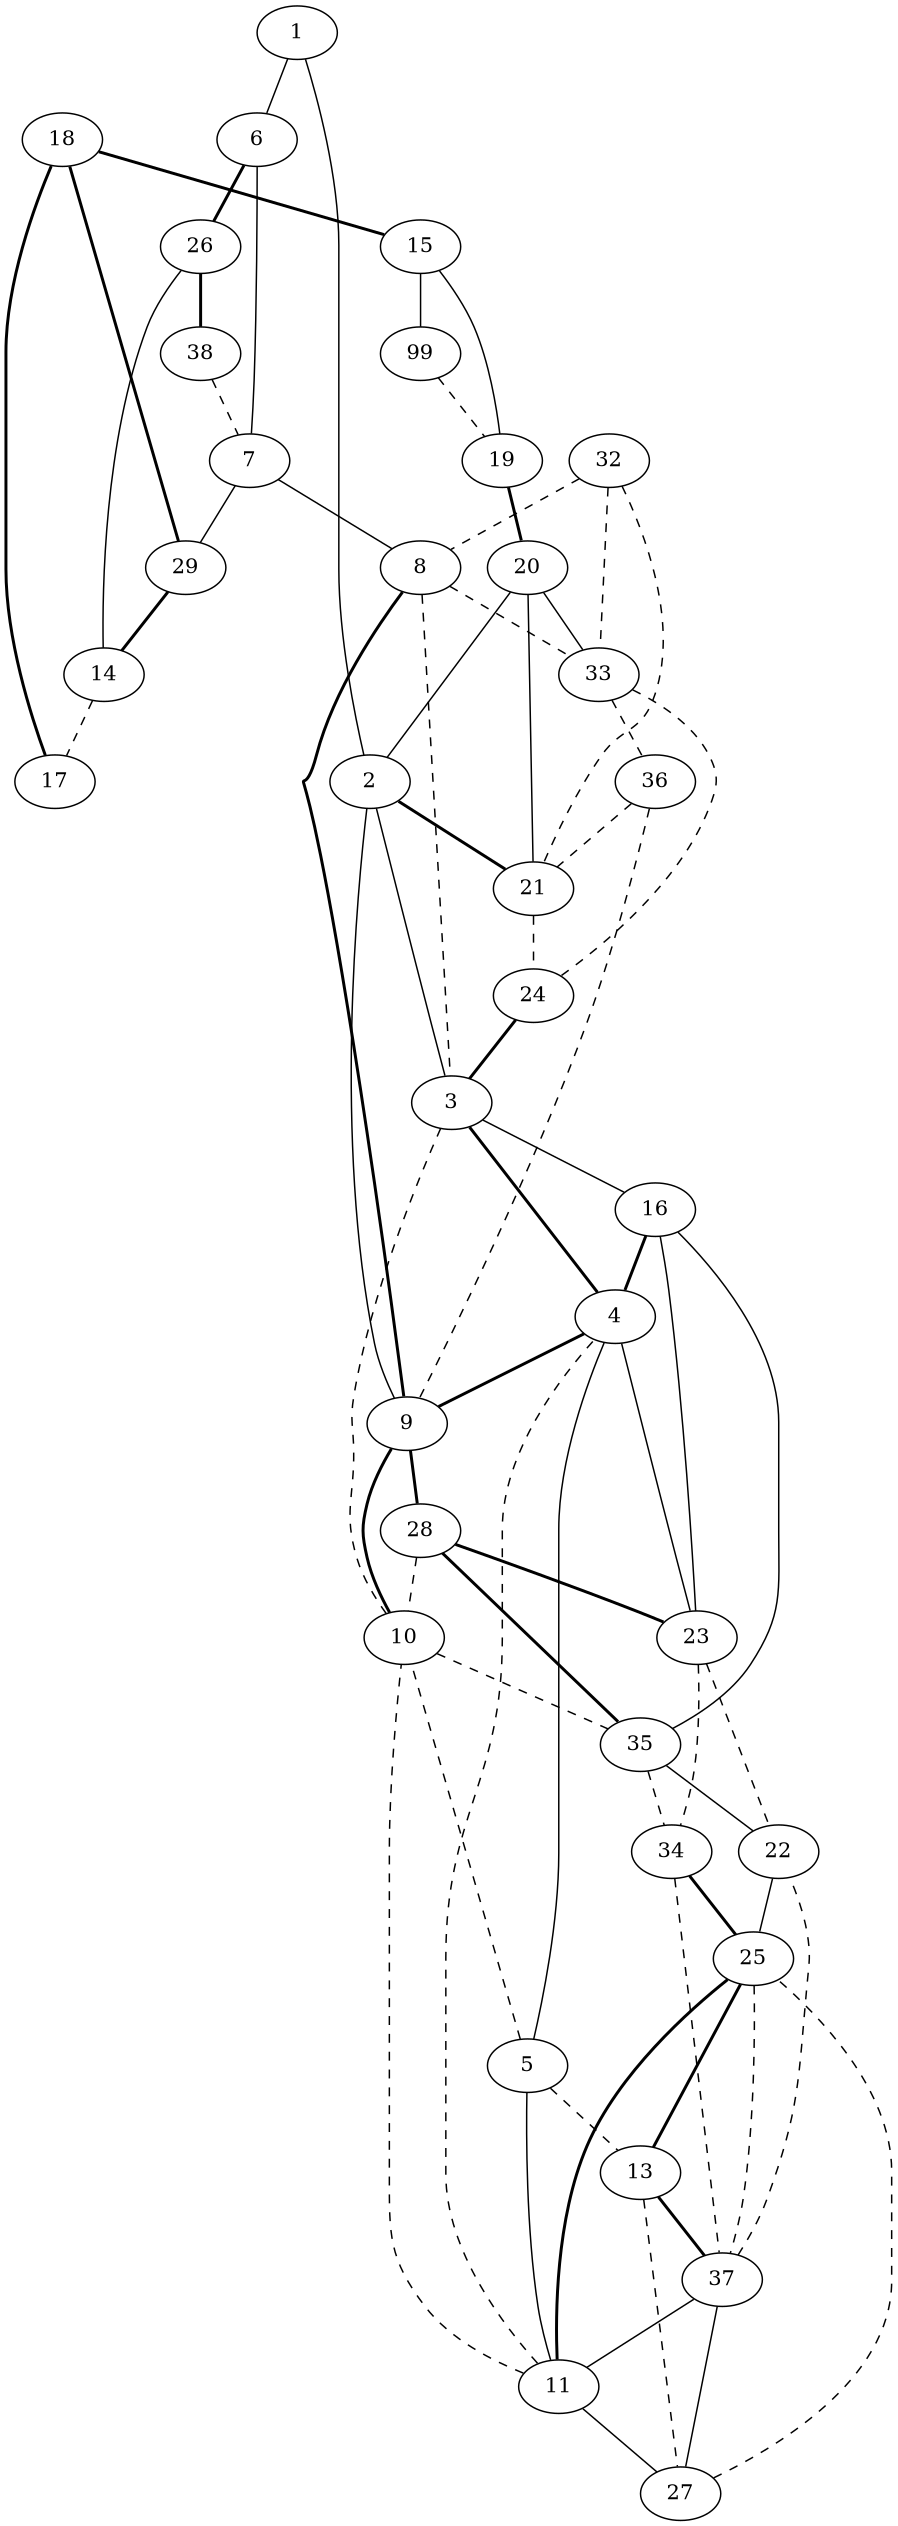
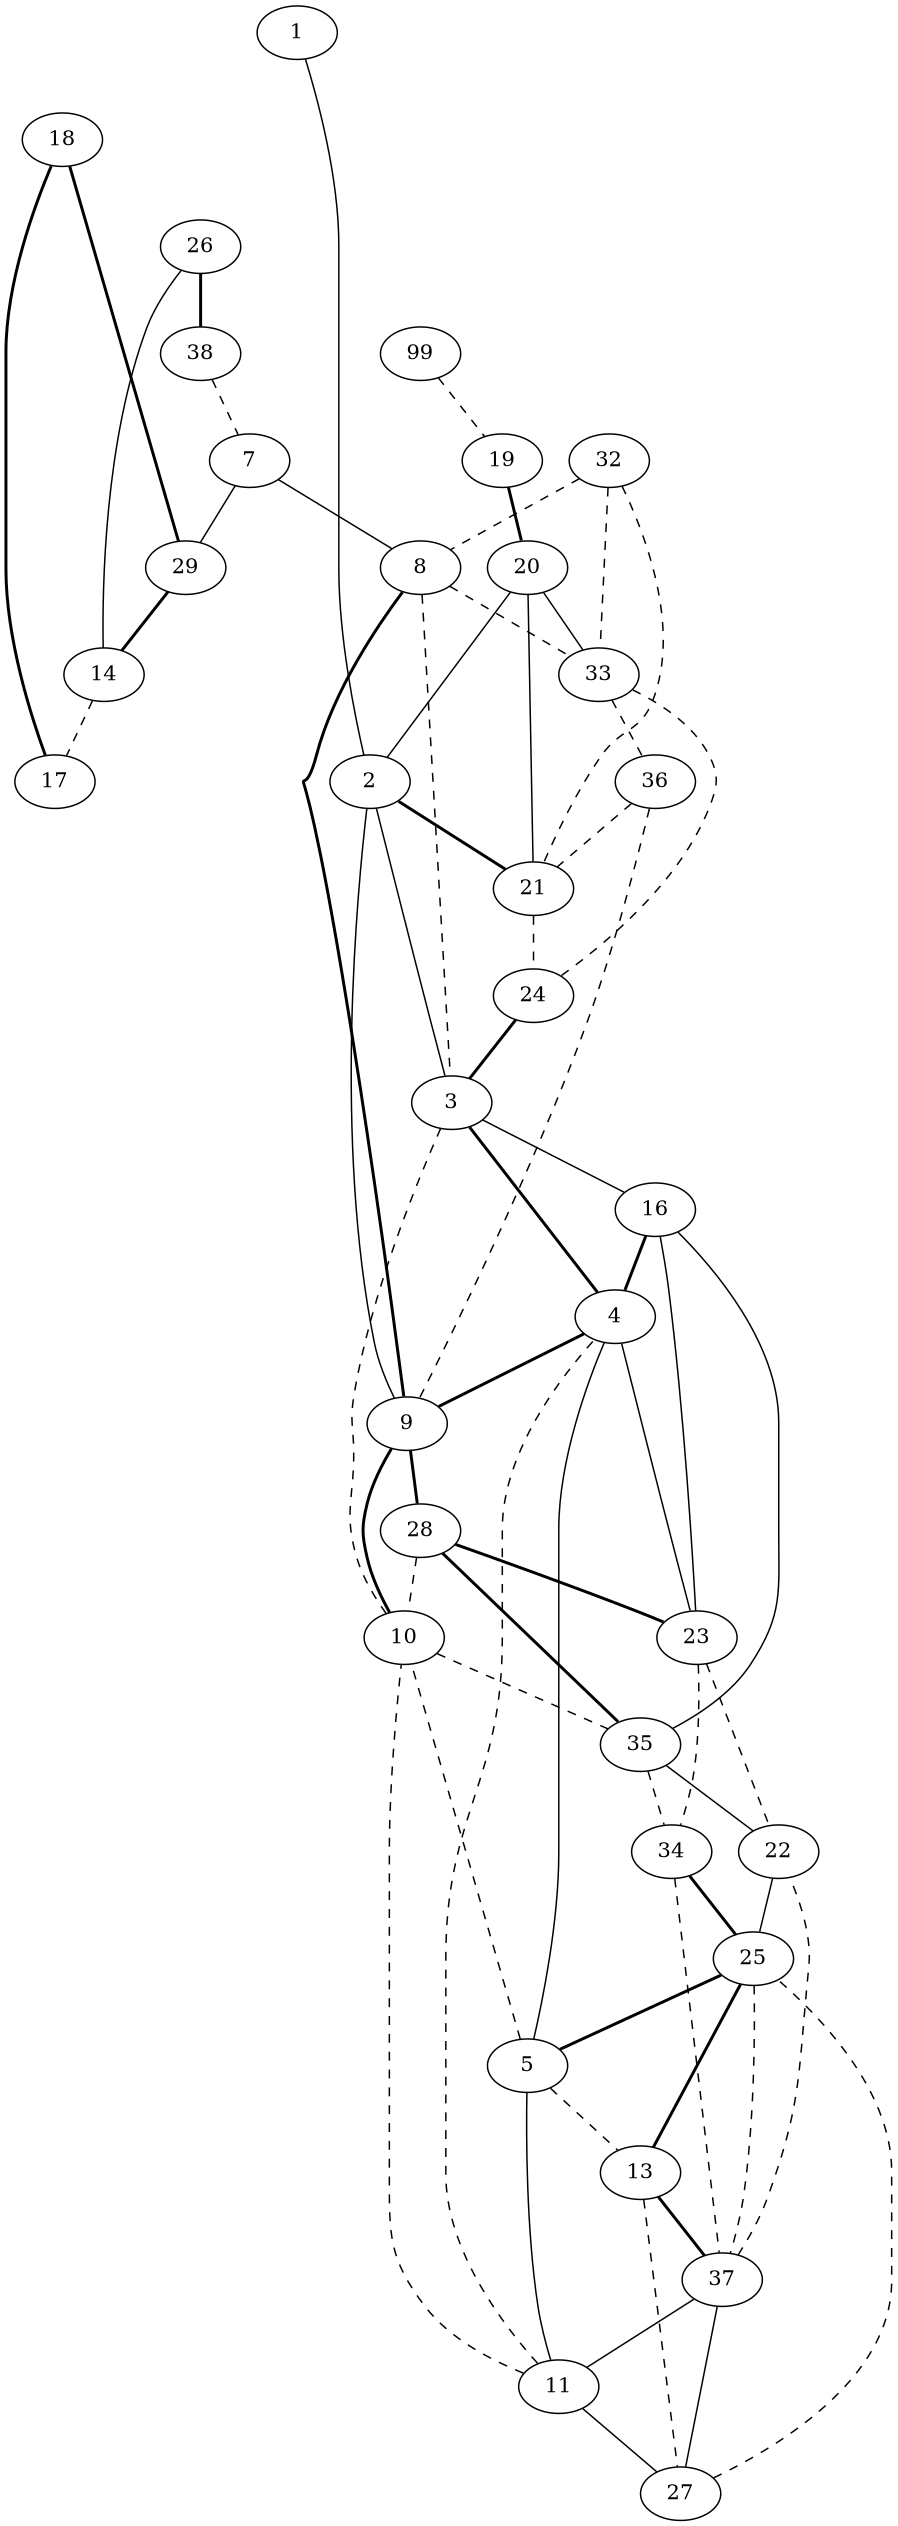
node "6": removed
node "15": removed
edge "25" -- "11": now "25" -- "5"
